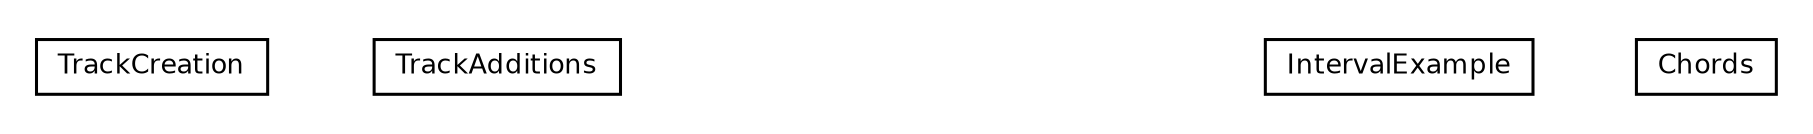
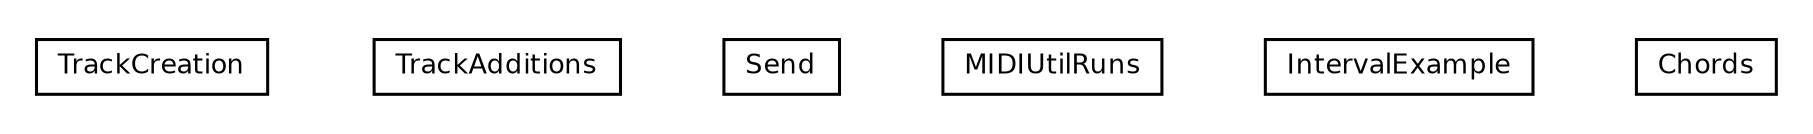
node "Send": added
node "MIDIUtilRuns": added
